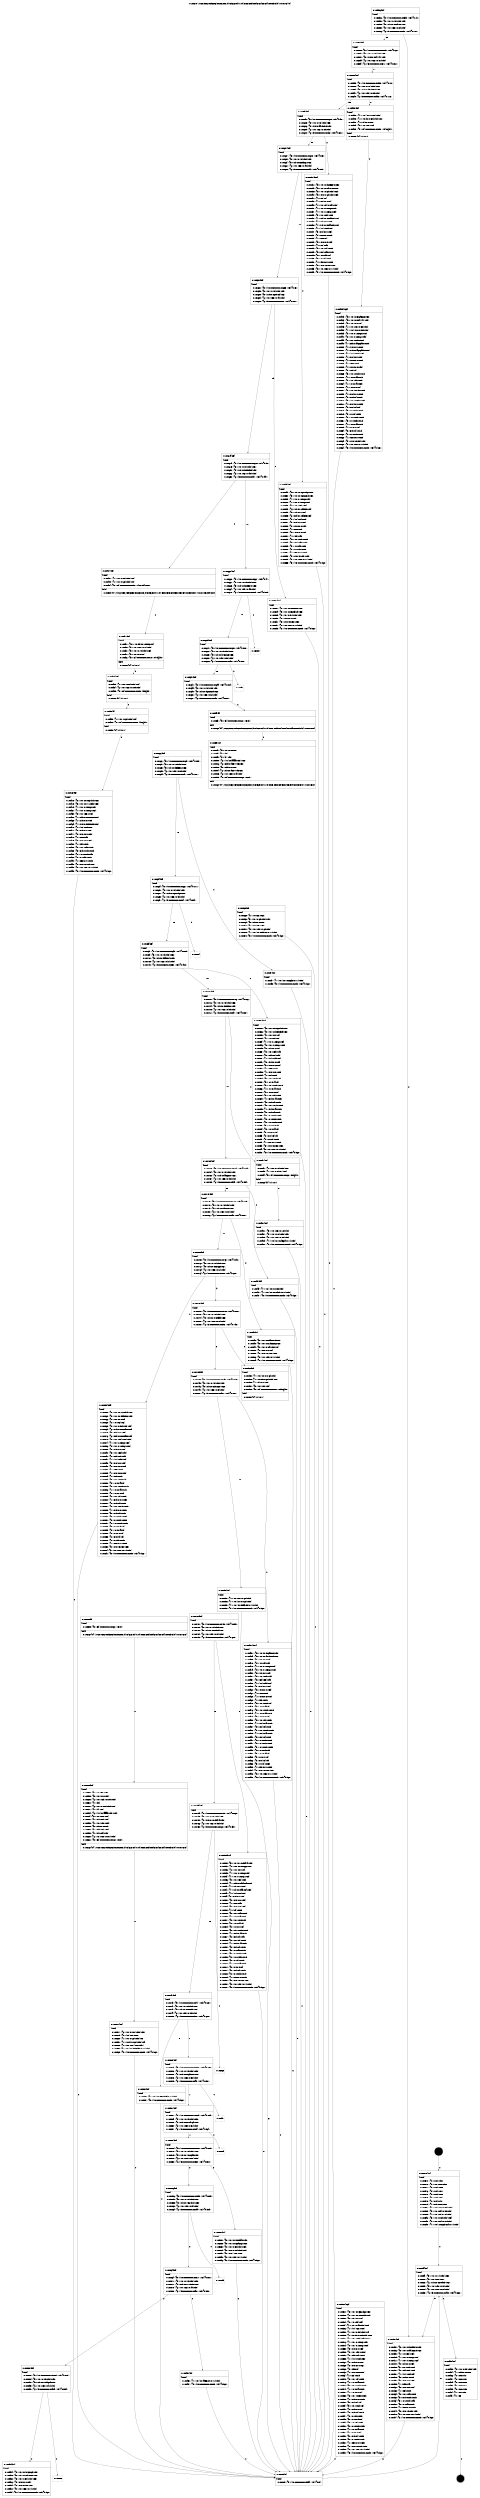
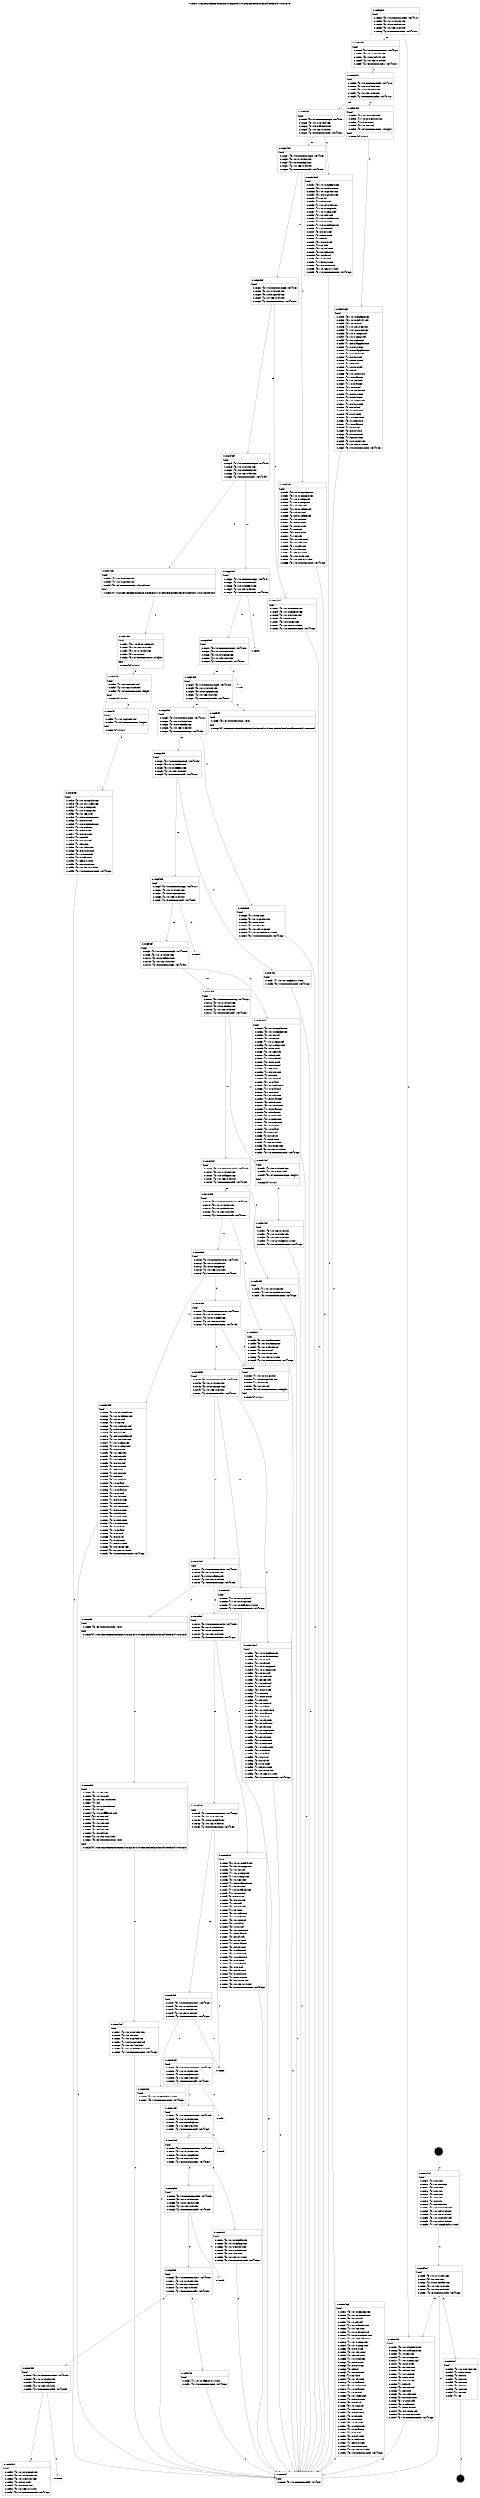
node "0x4016ad [25]": added
node "0x401af8 [40]": removed
node "0x4017a7 [25]": added
edge "0x4017f2 [25]" -> "0x40180b [25]": now "0x4017f2 [25]" -> "0x40206c"
